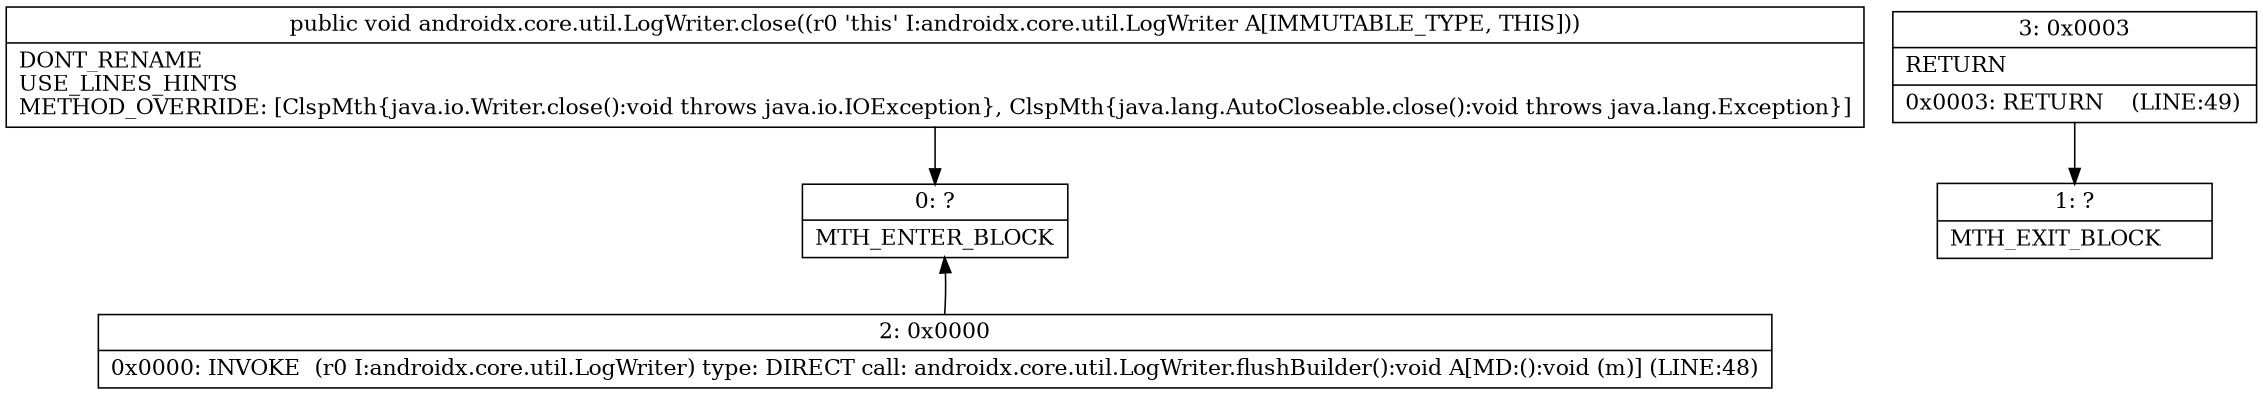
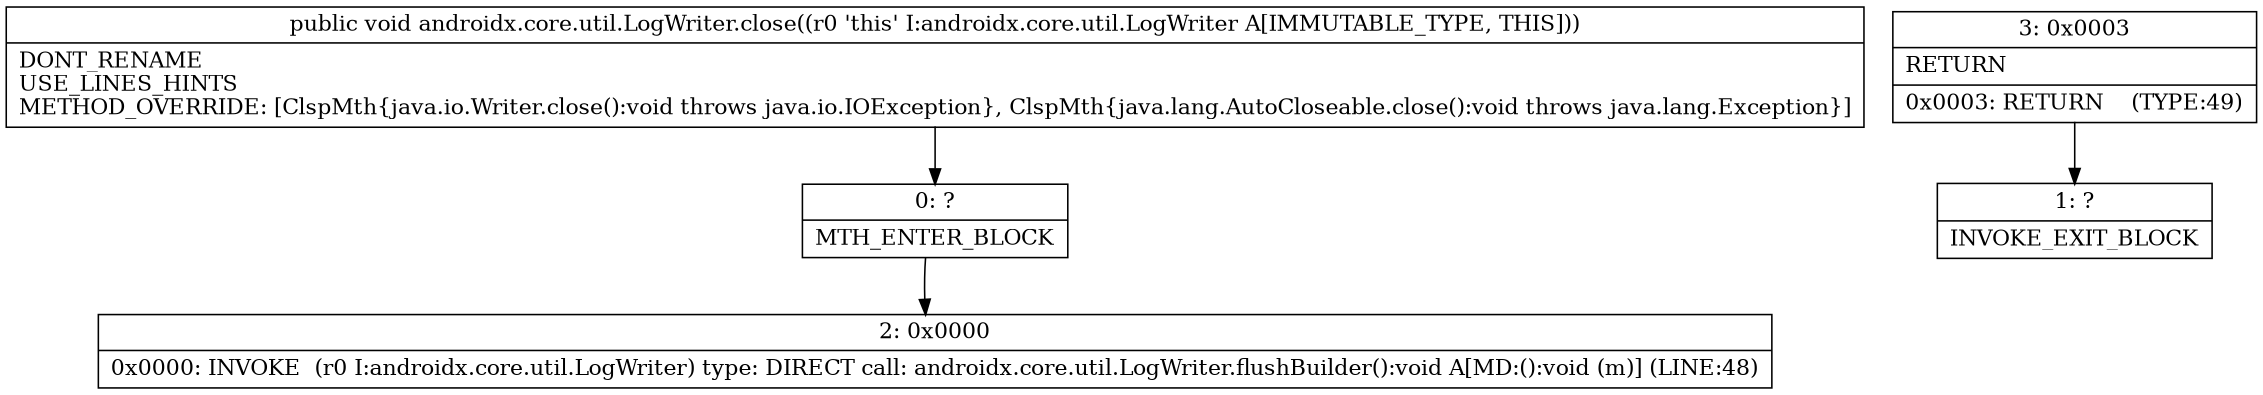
node "3: 0x0003": text "0x0003: RETURN    (LINE:49)" -> "0x0003: RETURN    (TYPE:49)"
node "1: ?": text "MTH_EXIT_BLOCK" -> "INVOKE_EXIT_BLOCK"
edge "2: 0x0000" -> "0: ?": reversed
